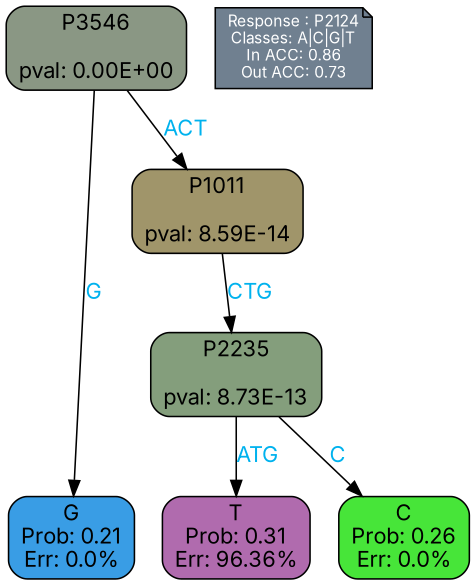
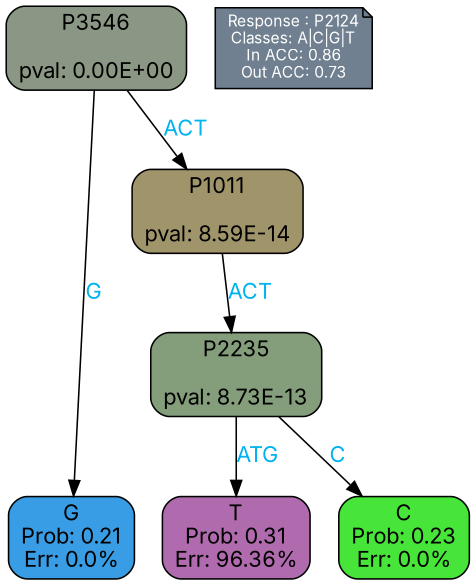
edge "P1011 pval: 8.59E-14" -> "P2235 pval: 8.73E-13": label "CTG" -> "ACT"
node "C Prob: 0.26 Err: 0.0%": label "C Prob: 0.26 Err: 0.0%" -> "C Prob: 0.23 Err: 0.0%"
